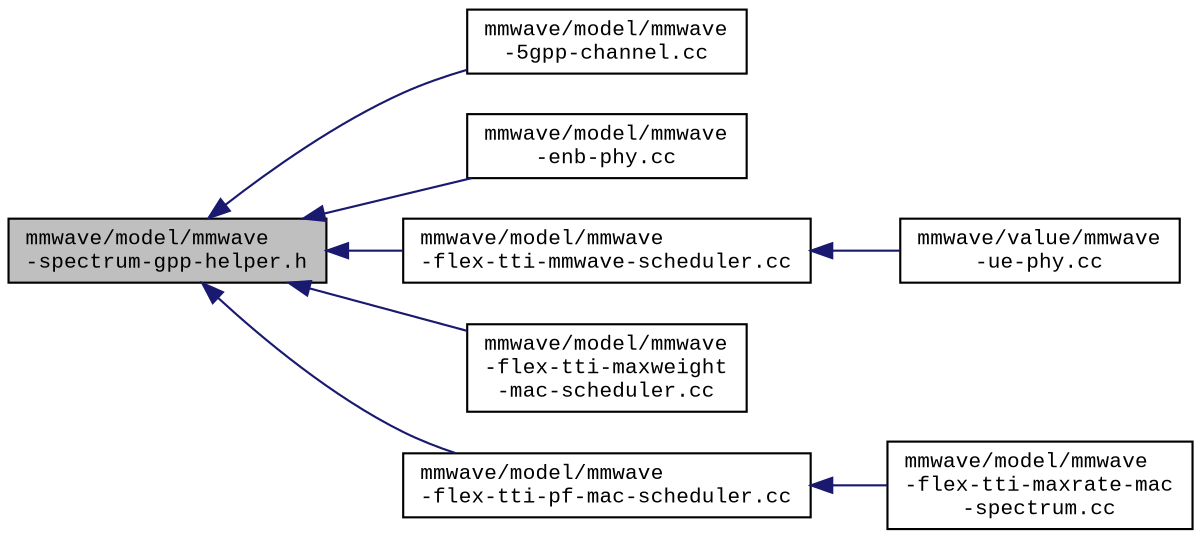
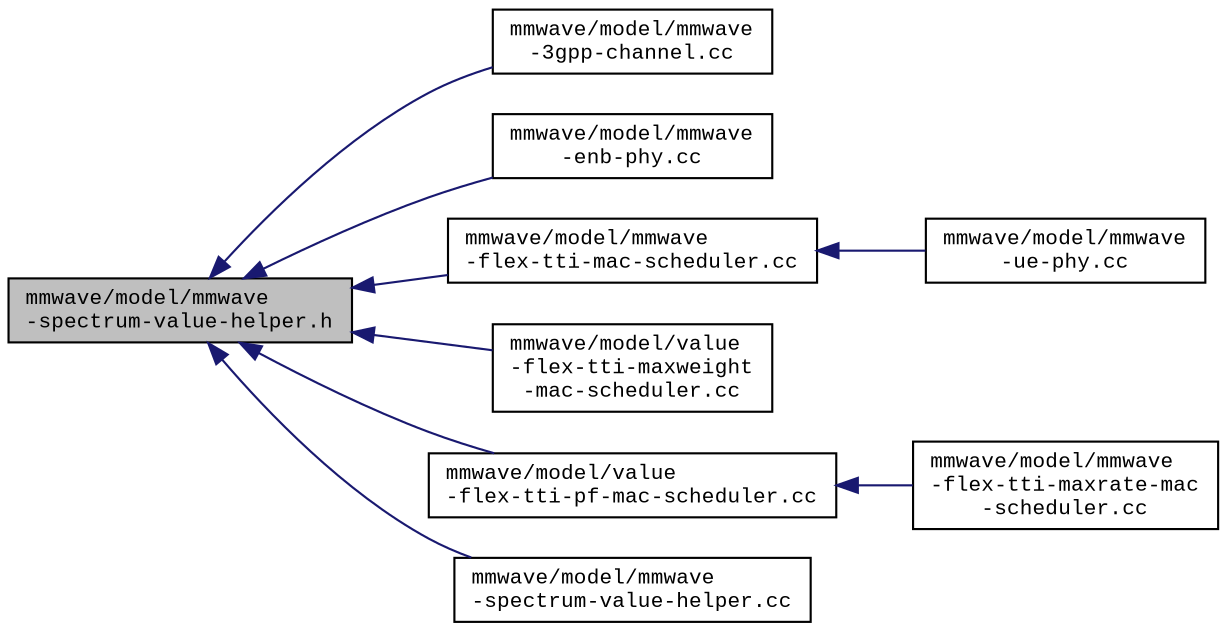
node "mmwave/model/mmwave -5gpp-channel.cc": label "mmwave/model/mmwave -5gpp-channel.cc" -> "mmwave/model/mmwave -3gpp-channel.cc"
node "mmwave/model/mmwave -spectrum-gpp-helper.h": label "mmwave/model/mmwave -spectrum-gpp-helper.h" -> "mmwave/model/mmwave -spectrum-value-helper.h"
node "mmwave/model/mmwave -flex-tti-mmwave-scheduler.cc": label "mmwave/model/mmwave -flex-tti-mmwave-scheduler.cc" -> "mmwave/model/mmwave -flex-tti-mac-scheduler.cc"
node "mmwave/value/mmwave -ue-phy.cc": label "mmwave/value/mmwave -ue-phy.cc" -> "mmwave/model/mmwave -ue-phy.cc"
node "mmwave/model/mmwave -flex-tti-maxweight -mac-scheduler.cc": label "mmwave/model/mmwave -flex-tti-maxweight -mac-scheduler.cc" -> "mmwave/model/value -flex-tti-maxweight -mac-scheduler.cc"
node "mmwave/model/mmwave -flex-tti-pf-mac-scheduler.cc": label "mmwave/model/mmwave -flex-tti-pf-mac-scheduler.cc" -> "mmwave/model/value -flex-tti-pf-mac-scheduler.cc"
node "mmwave/model/mmwave -flex-tti-maxrate-mac -spectrum.cc": label "mmwave/model/mmwave -flex-tti-maxrate-mac -spectrum.cc" -> "mmwave/model/mmwave -flex-tti-maxrate-mac -scheduler.cc"
node "mmwave/model/mmwave -spectrum-value-helper.cc": added
